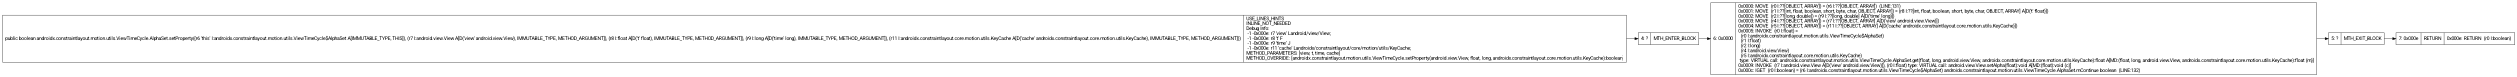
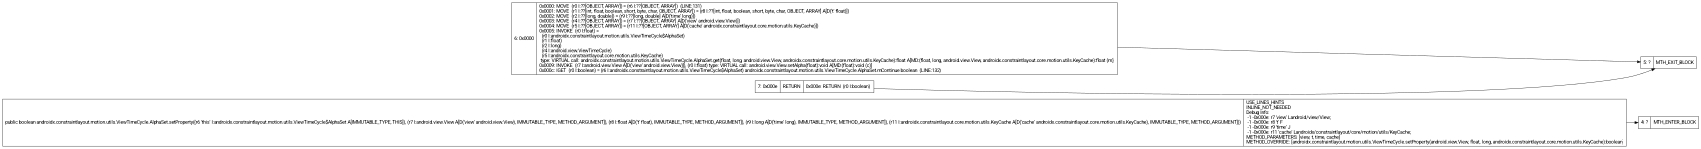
edge "4: ?" -> "6: 0x0000": removed
edge "5: ?" -> "7: 0x000e": reversed
node "6: 0x0000": text "(r4 I:android.view.View)" -> "(r4 I:android.view.ViewTimeCycle)"
